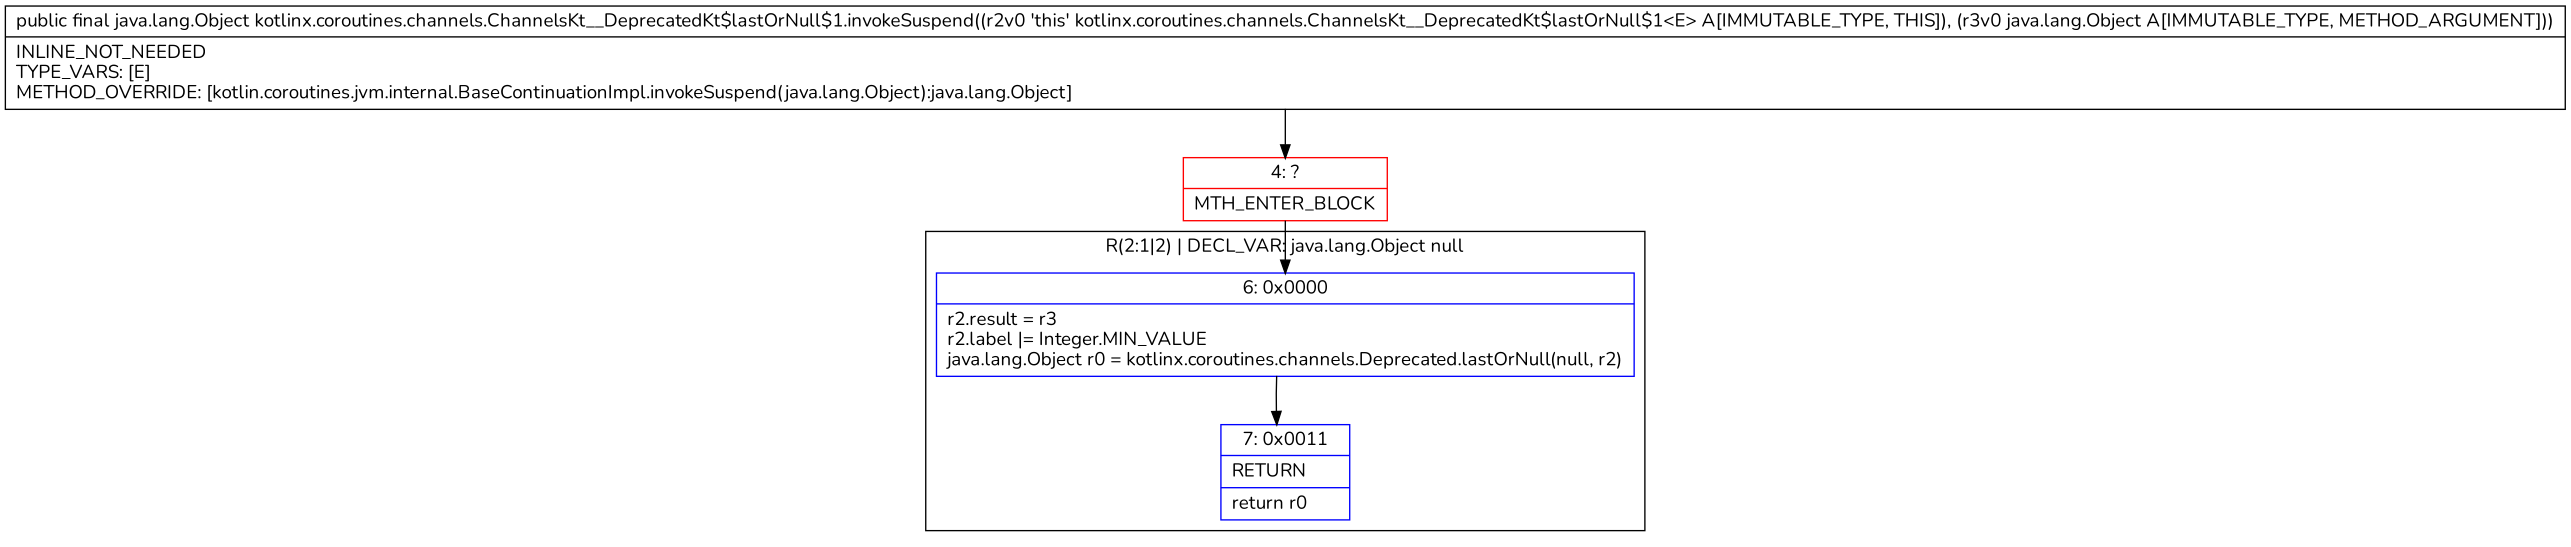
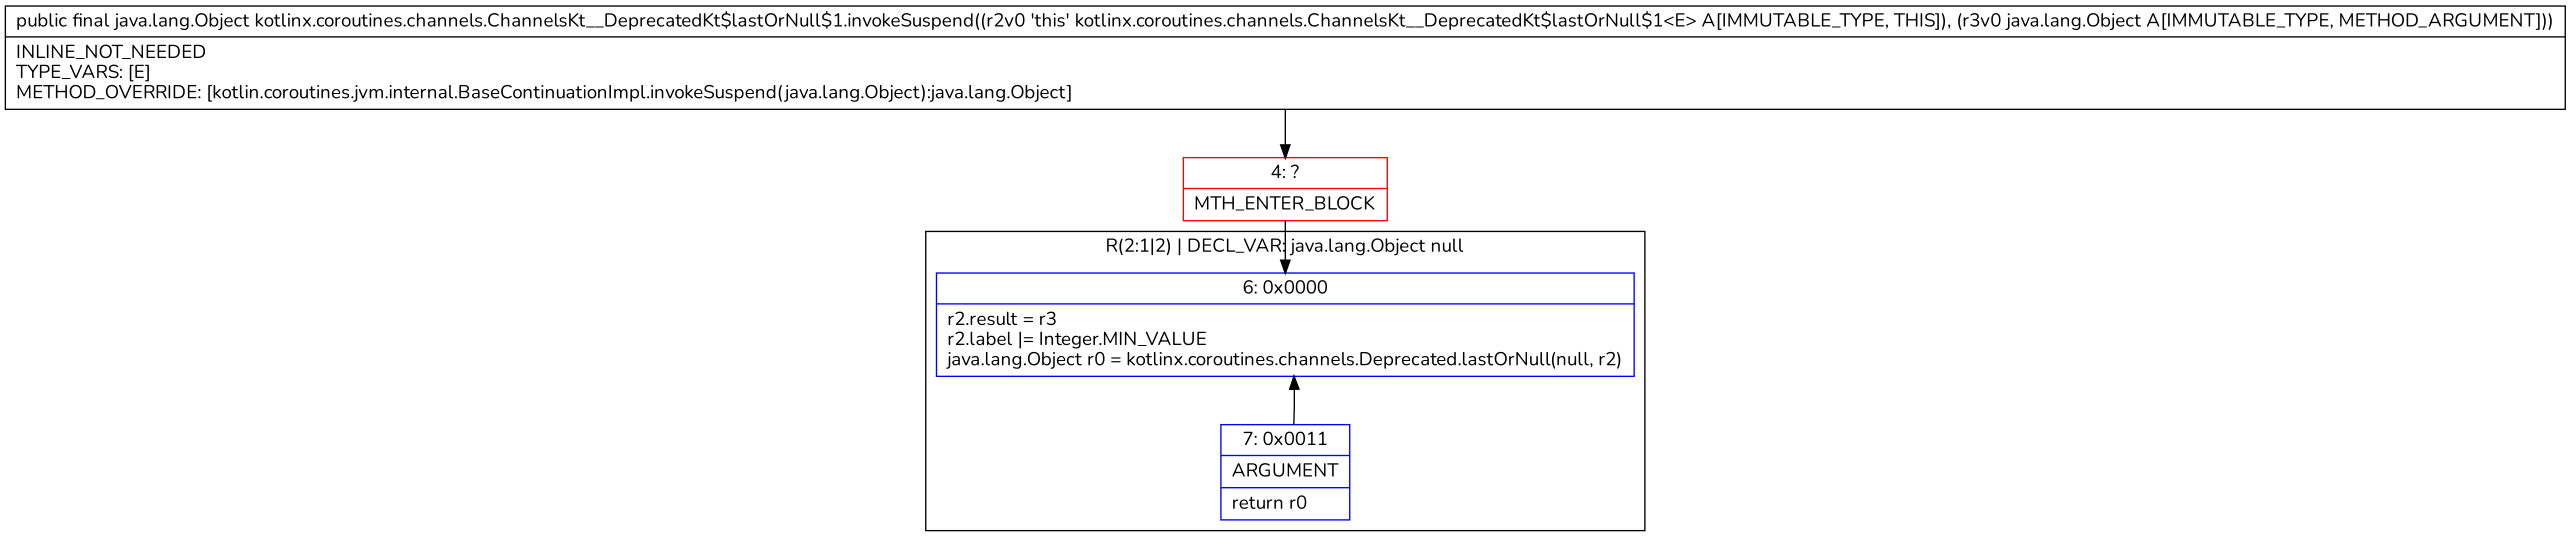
edge "6: 0x0000" -> "7: 0x0011": reversed
node "7: 0x0011": text "RETURN" -> "ARGUMENT"
